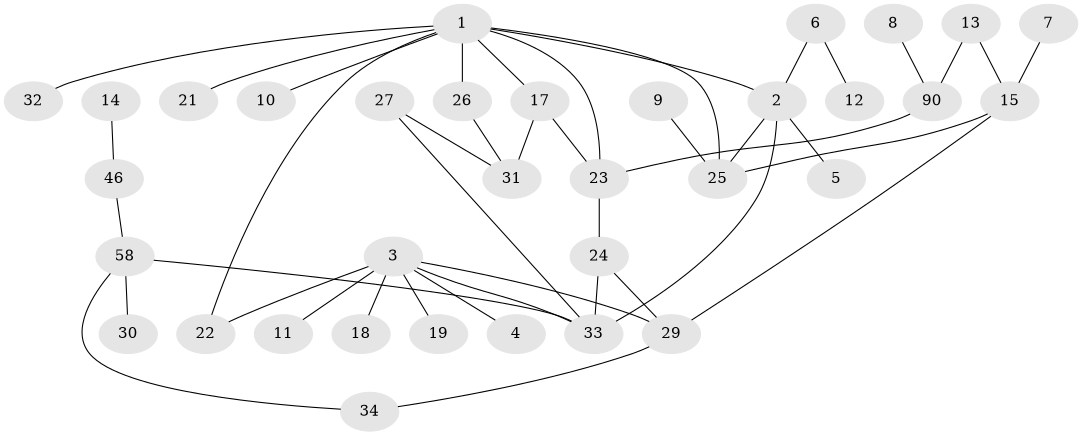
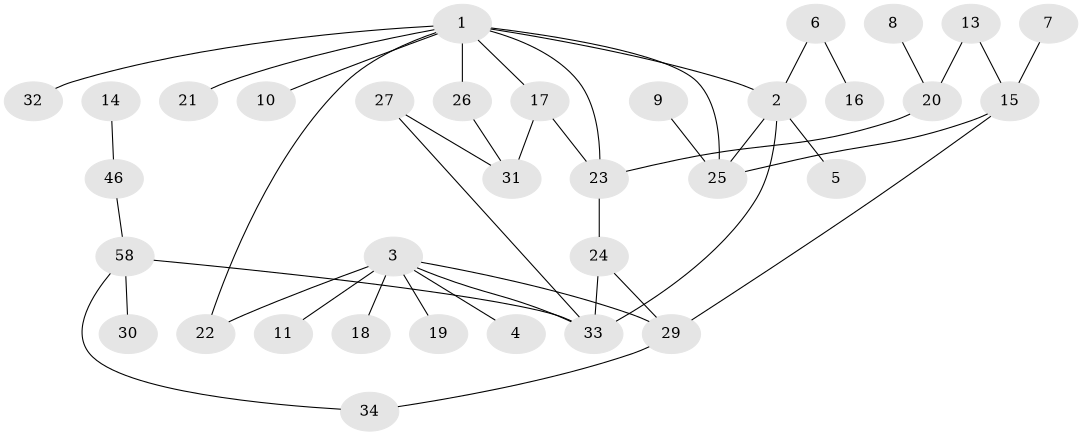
node "12": label "12" -> "16"
node "90": label "90" -> "20"
